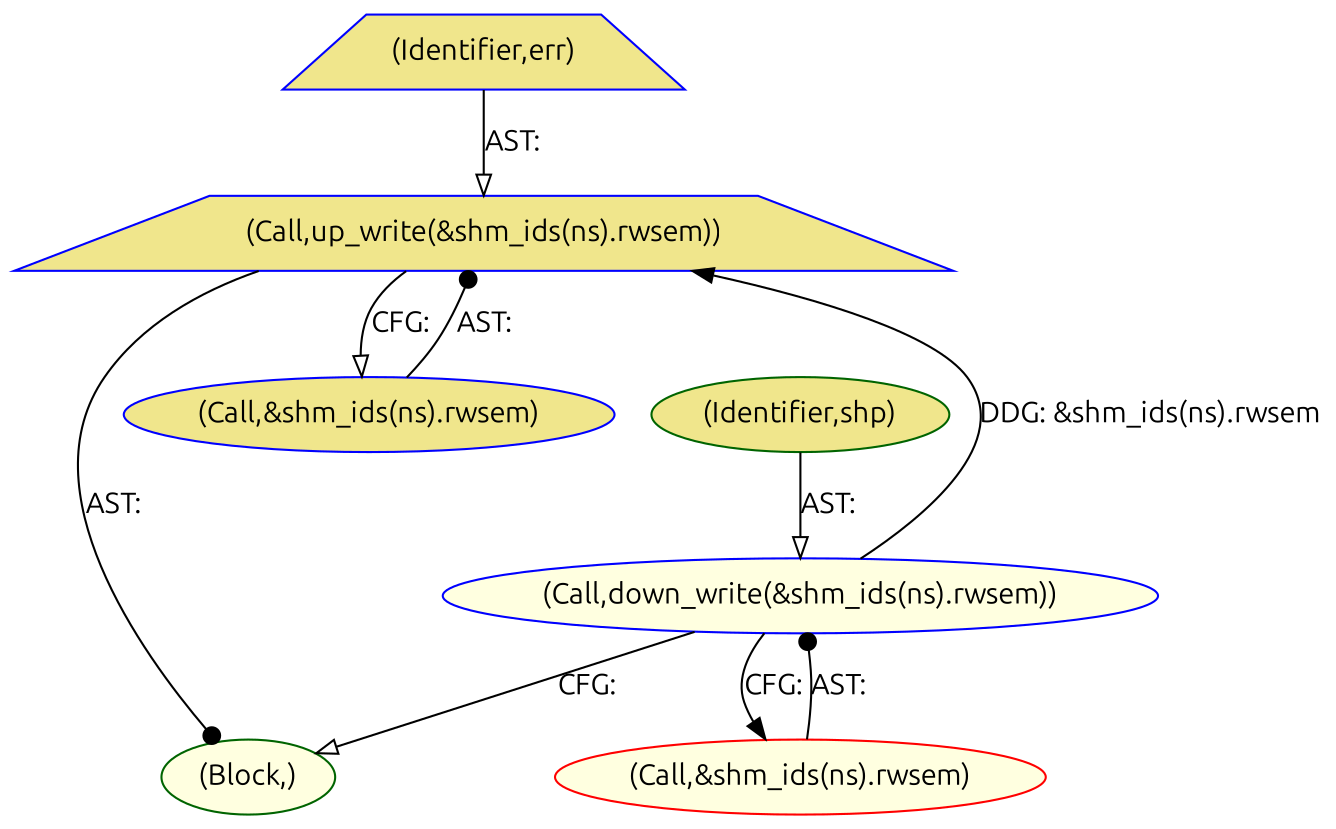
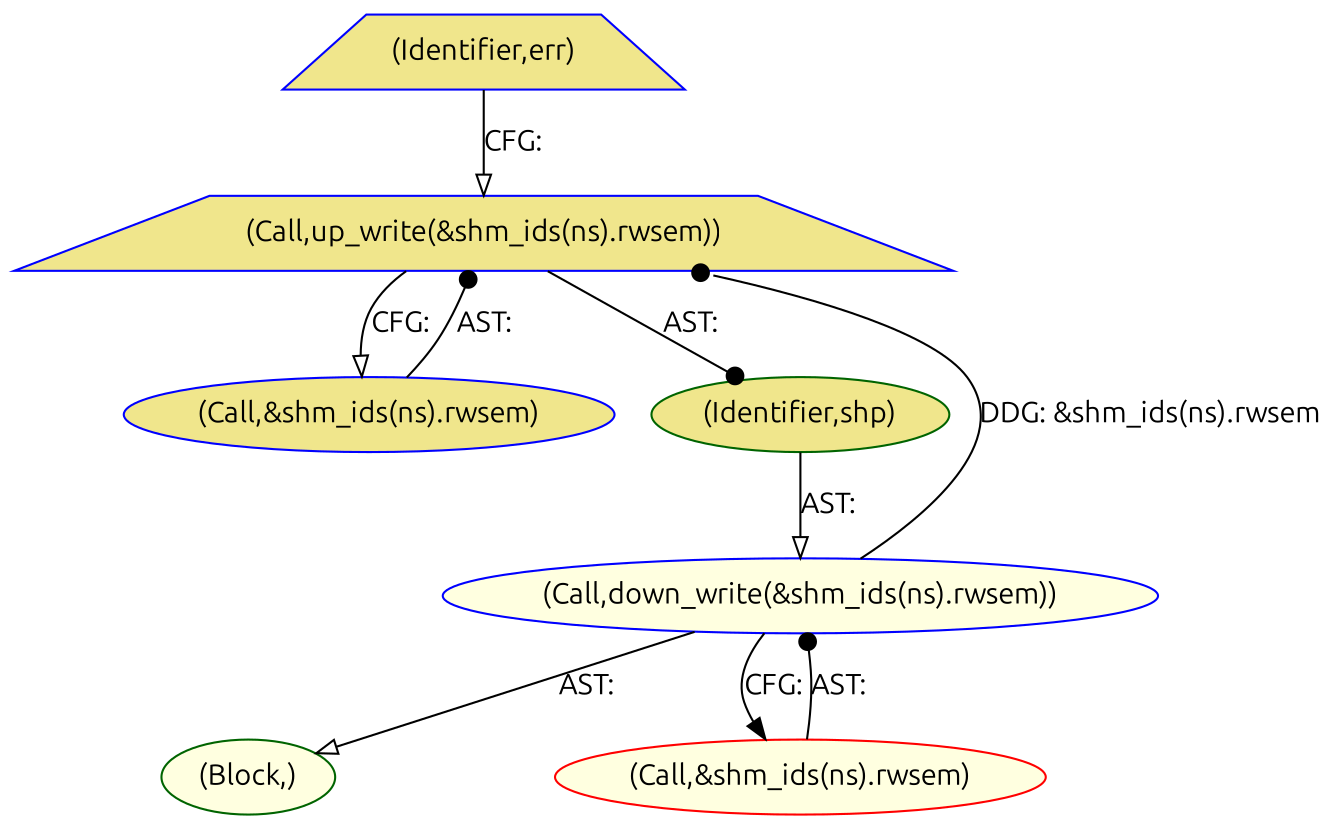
edge "(Identifier,err)" -> "(Call,up_write(&shm_ids(ns).rwsem))": label "AST: " -> "CFG: "
edge "(Call,down_write(&shm_ids(ns).rwsem))" -> "(Call,up_write(&shm_ids(ns).rwsem))": arrowhead normal -> dot
edge "(Call,up_write(&shm_ids(ns).rwsem))" -> "(Block,)": now "(Call,up_write(&shm_ids(ns).rwsem))" -> "(Identifier,shp)"
edge "(Call,down_write(&shm_ids(ns).rwsem))" -> "(Block,)": label "CFG: " -> "AST: "
